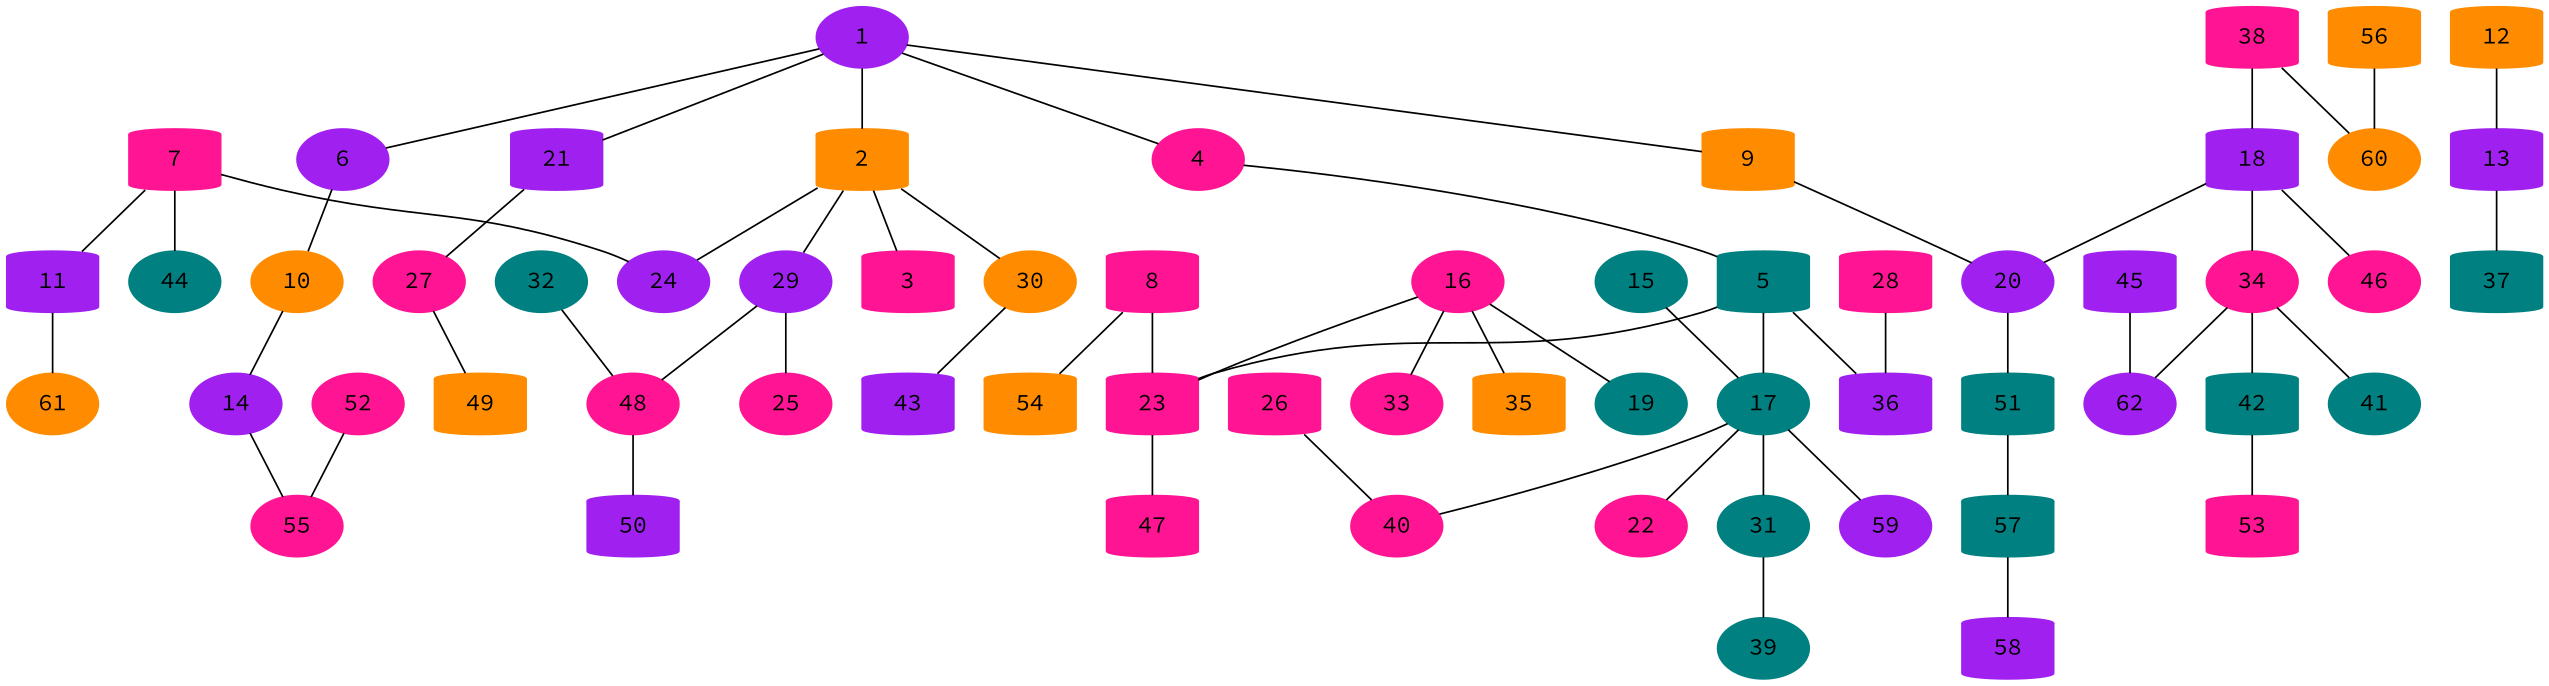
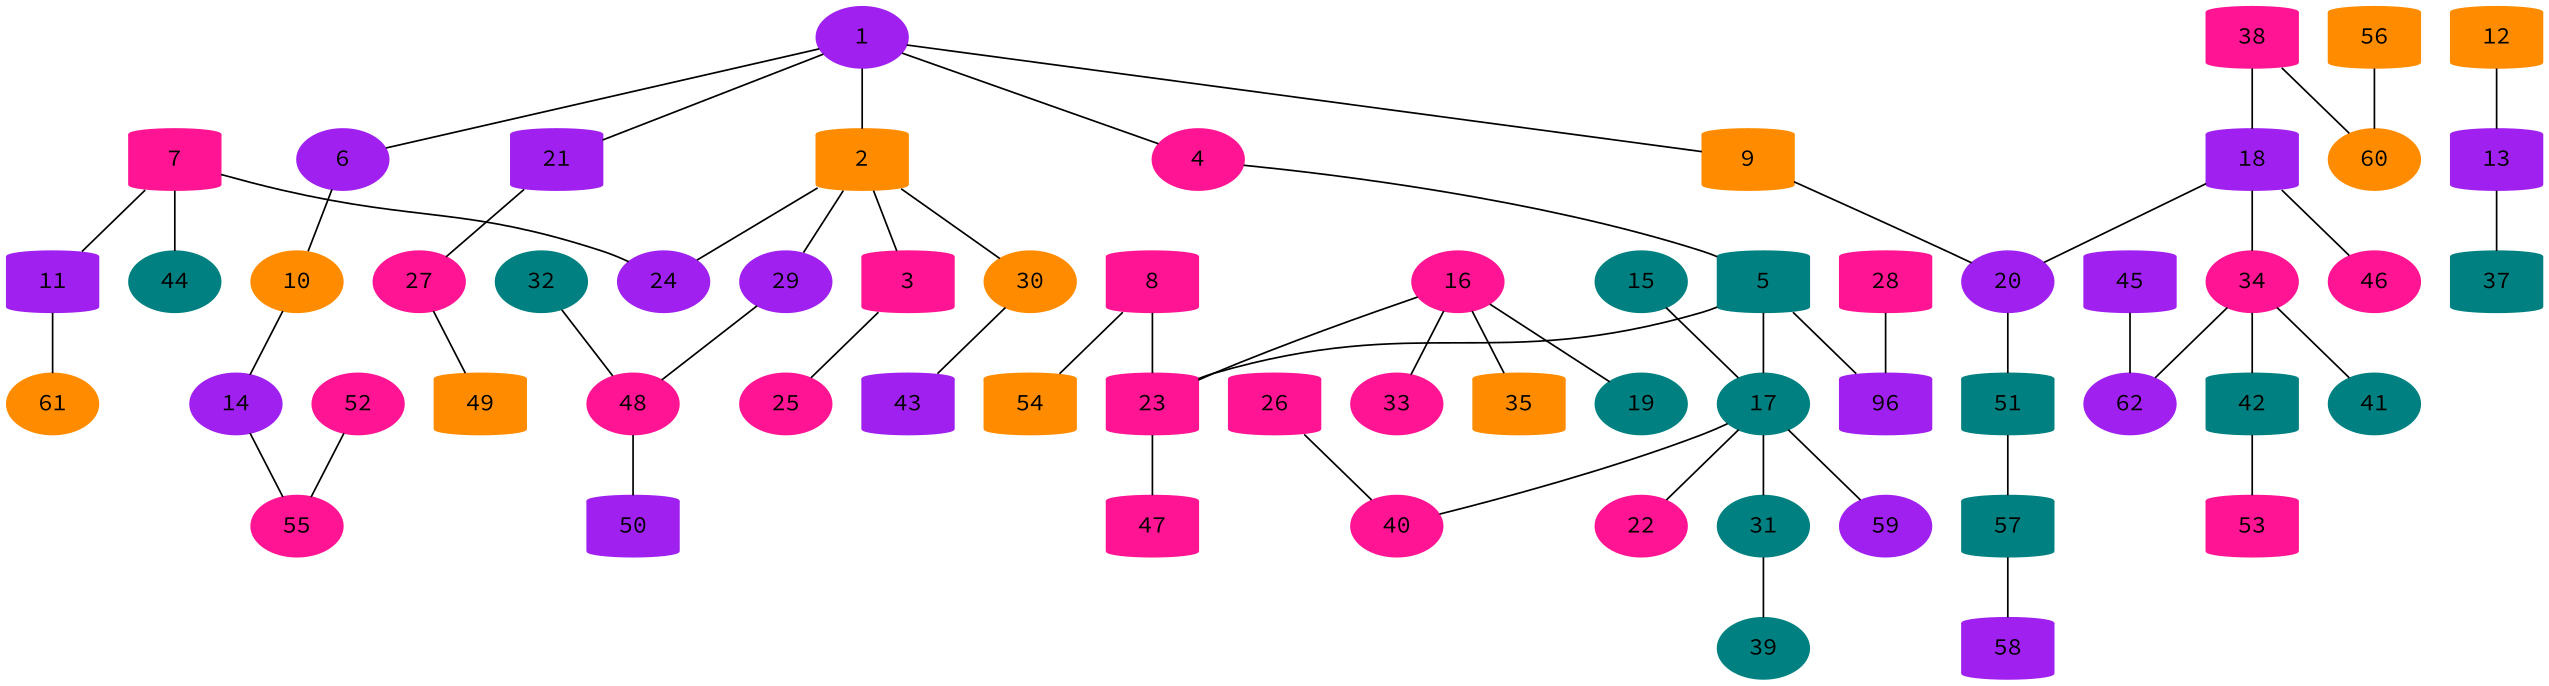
edge "29" -- "25": now "3" -- "25"
node "36": label "36" -> "96"
